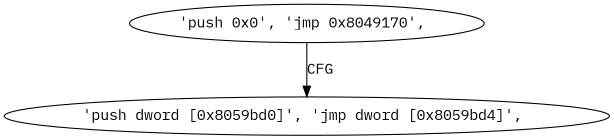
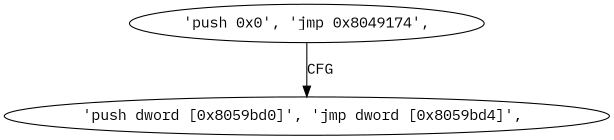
node "'push 0x0', 'jmp 0x8049170',": label "'push 0x0', 'jmp 0x8049170'," -> "'push 0x0', 'jmp 0x8049174',"
